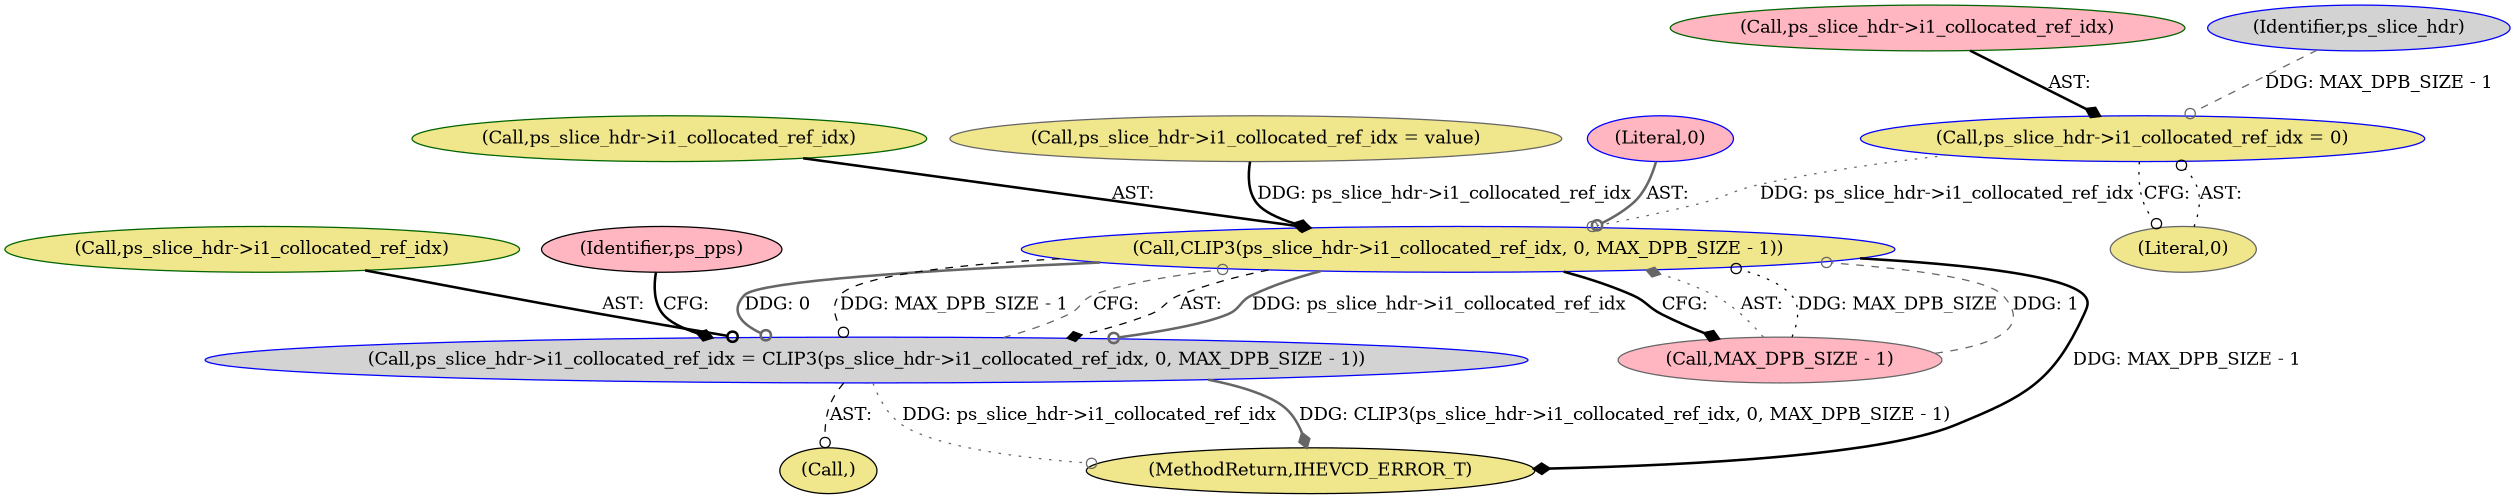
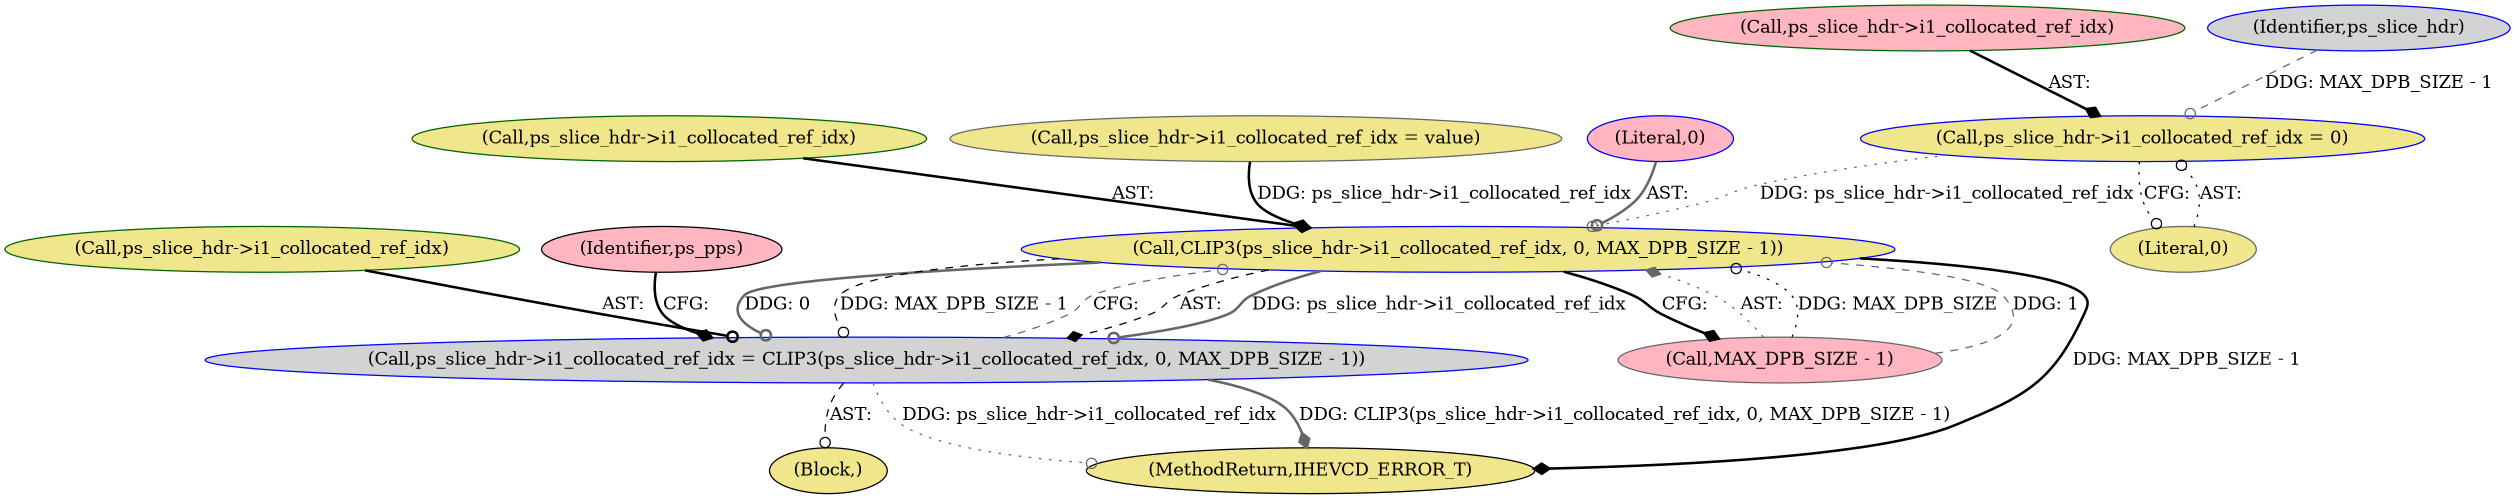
node "(Call,)": label "(Call,)" -> "(Block,)"
